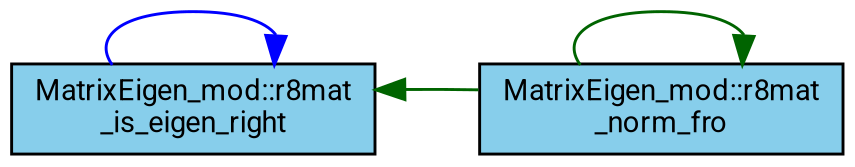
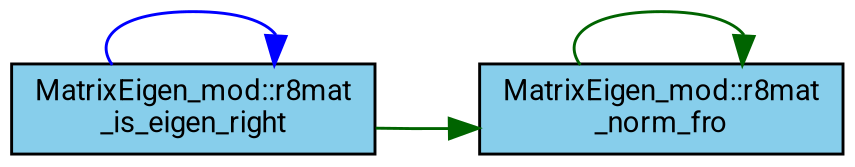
edge "MatrixEigen_mod::r8mat _norm_fro" -> "MatrixEigen_mod::r8mat _is_eigen_right": reversed
